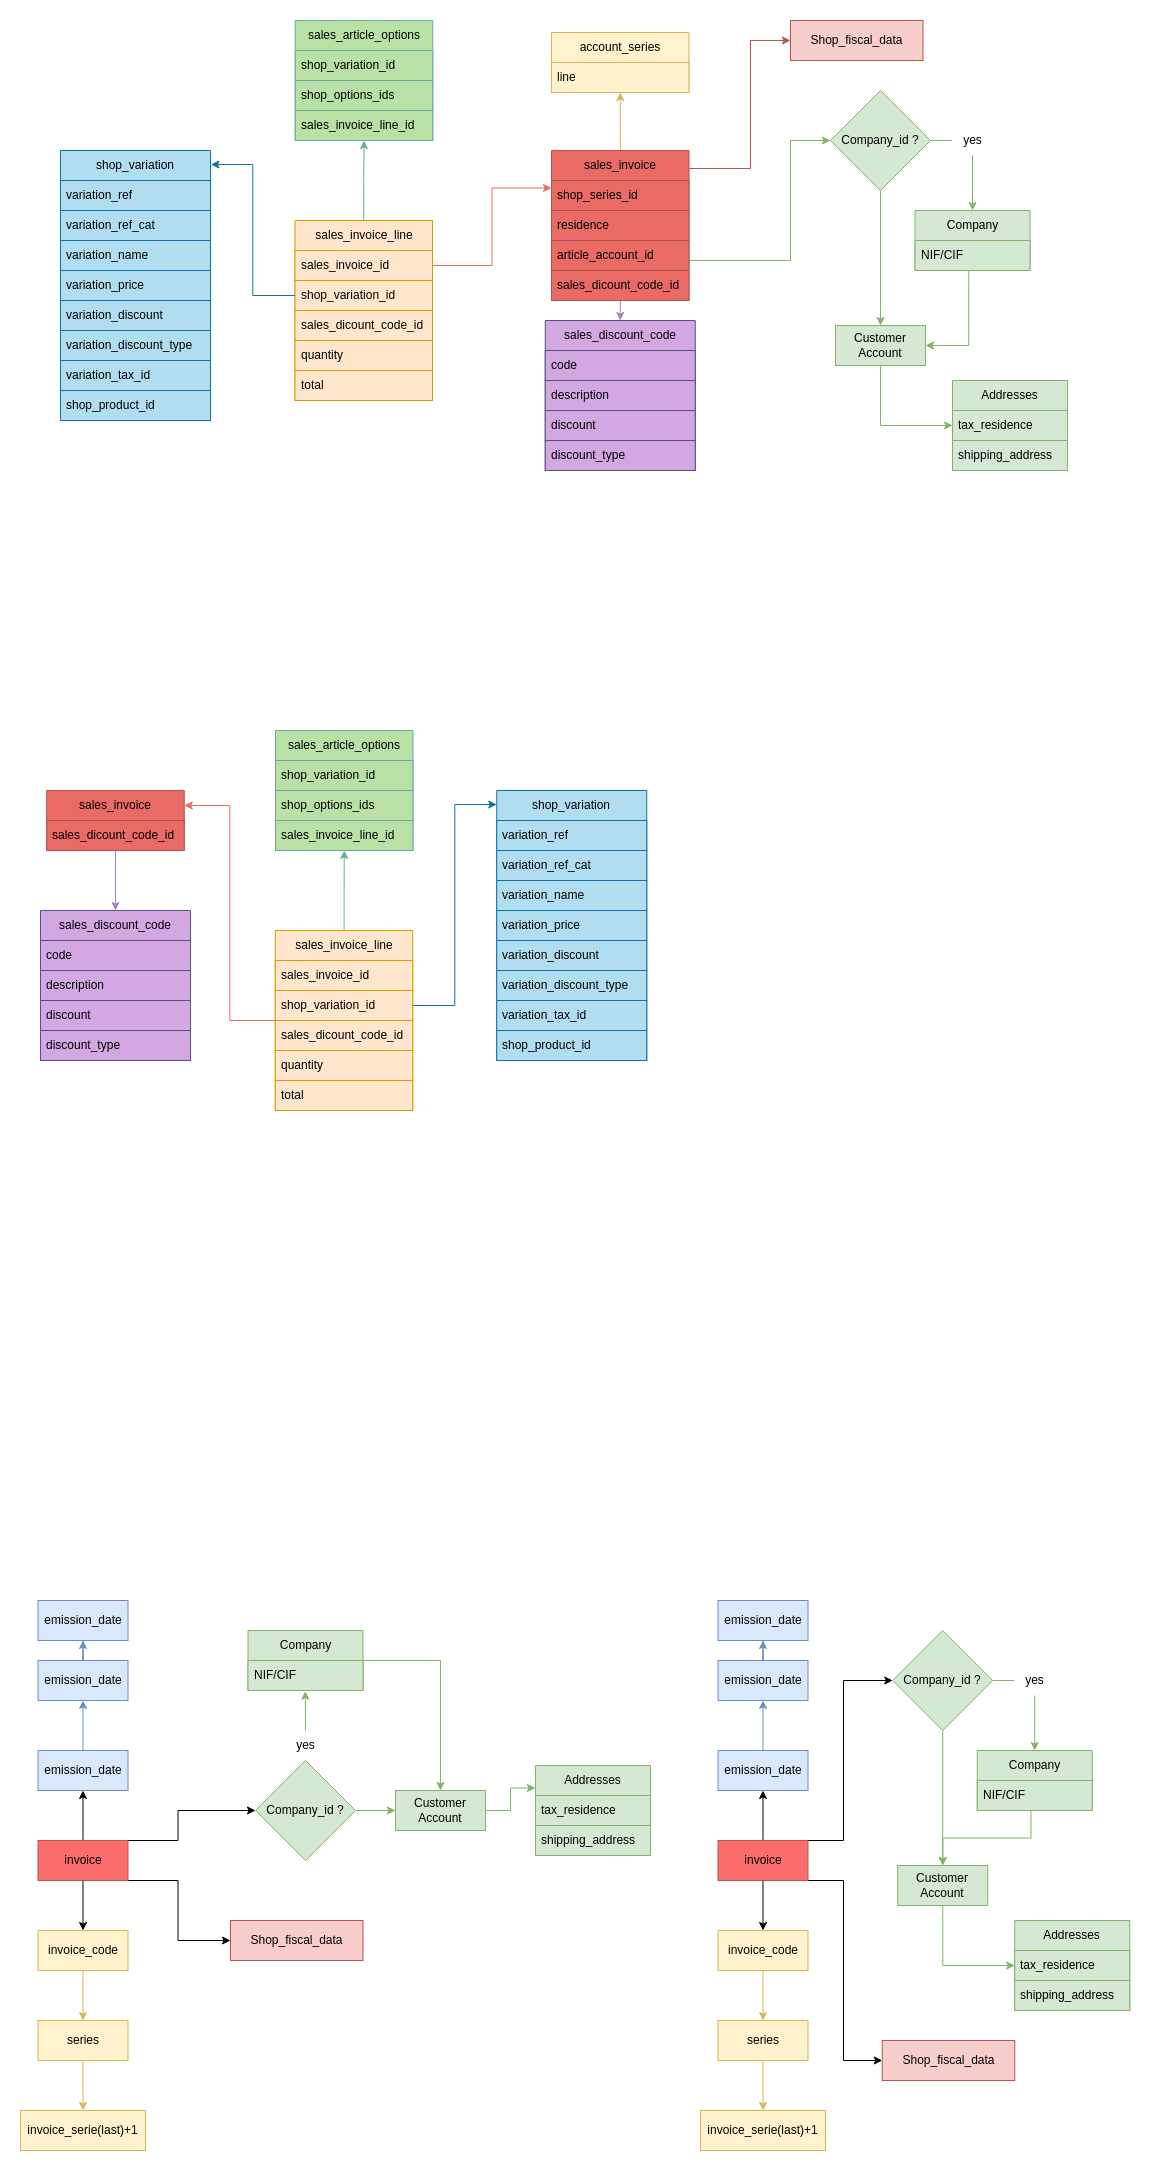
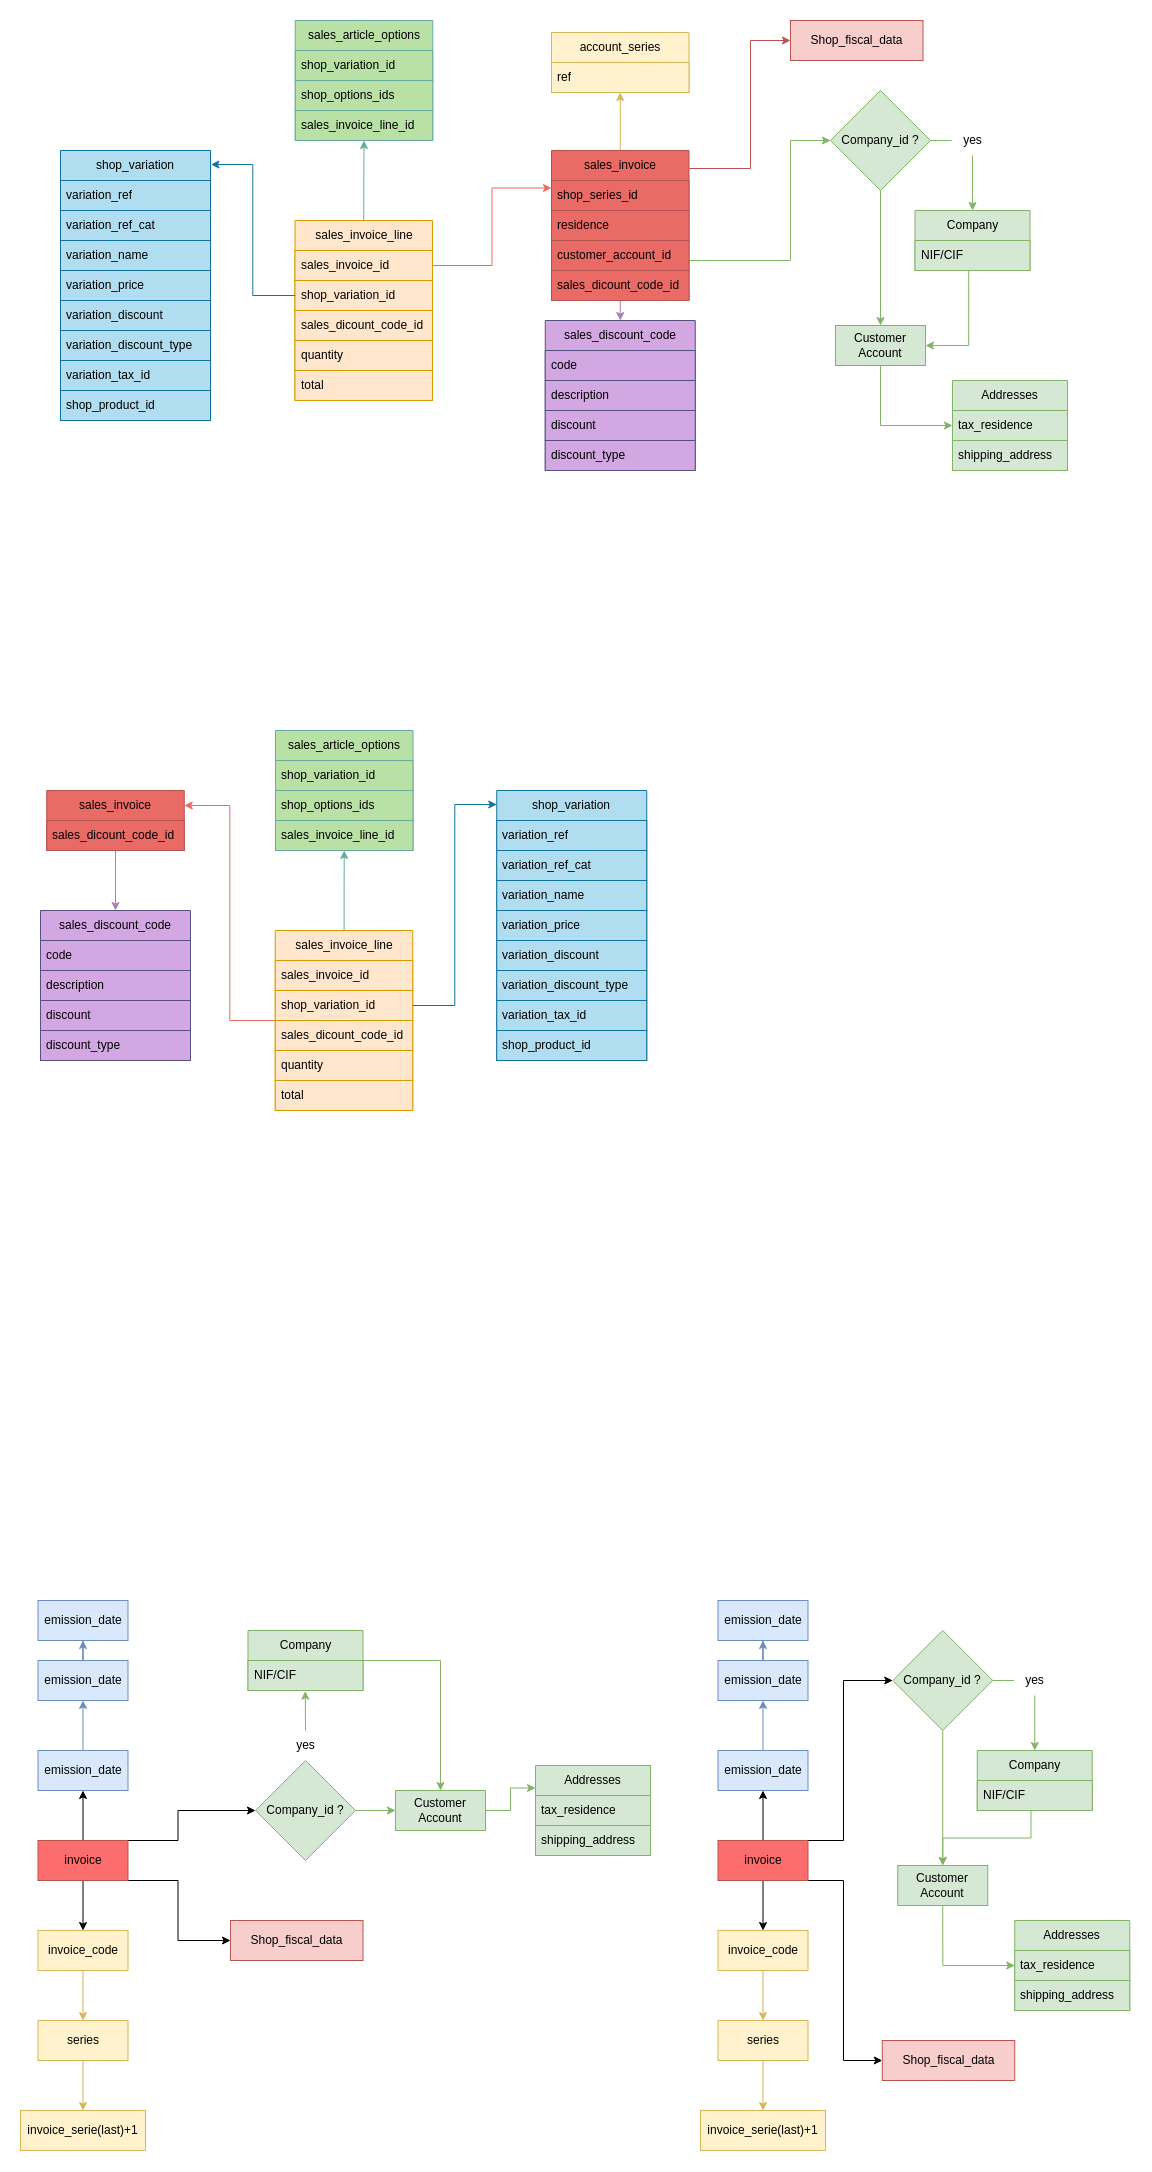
node "line": label "line" -> "ref"
node "article_account_id": label "article_account_id" -> "customer_account_id"
